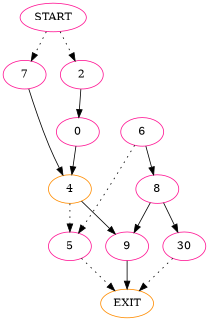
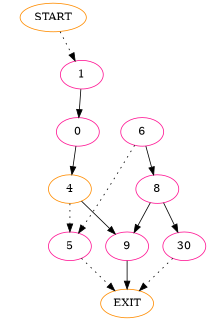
node "START": color deeppink -> darkorange
node "7": removed
node "2": label "2" -> "1"
